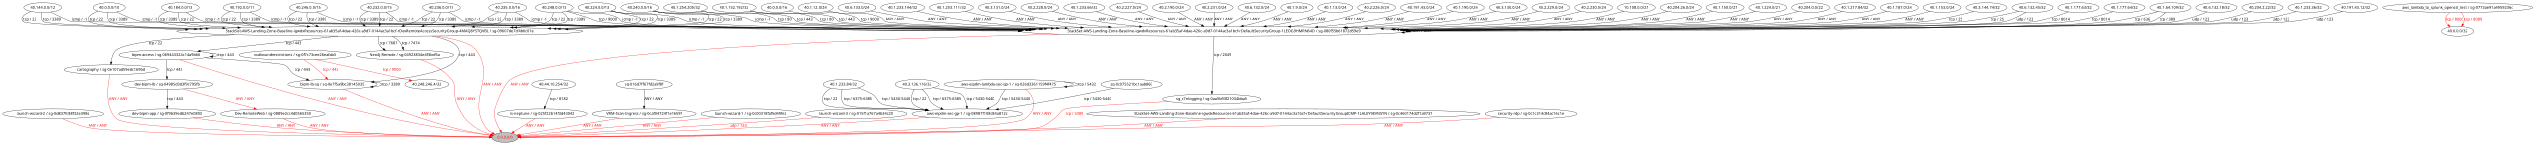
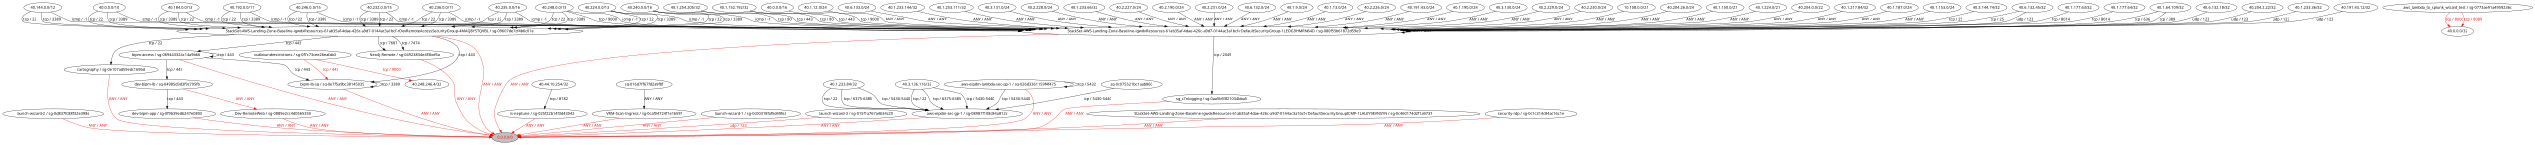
node "aws_lambda_to_splunk_openssl_test / sg-0773ae91a4959236c": label "aws_lambda_to_splunk_openssl_test / sg-0773ae91a4959236c" -> "aws_lambda_to_splunk_wizard_test / sg-0773ae91a4959236c"
edge "sg_c7nlogging / sg-0aa5b93f21034bba5" -> "0.0.0.0/0": label "tcp / 3389" -> "ANY / ANY"
